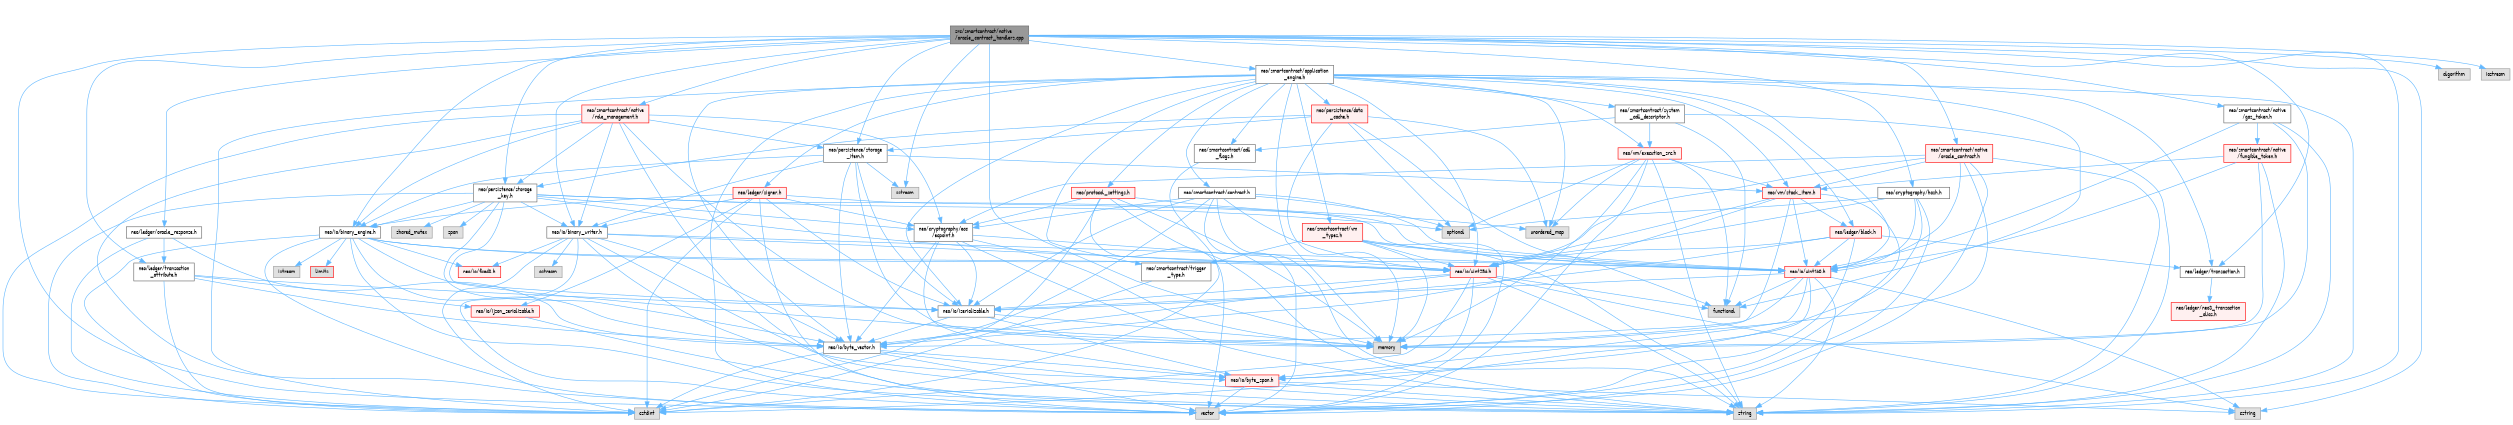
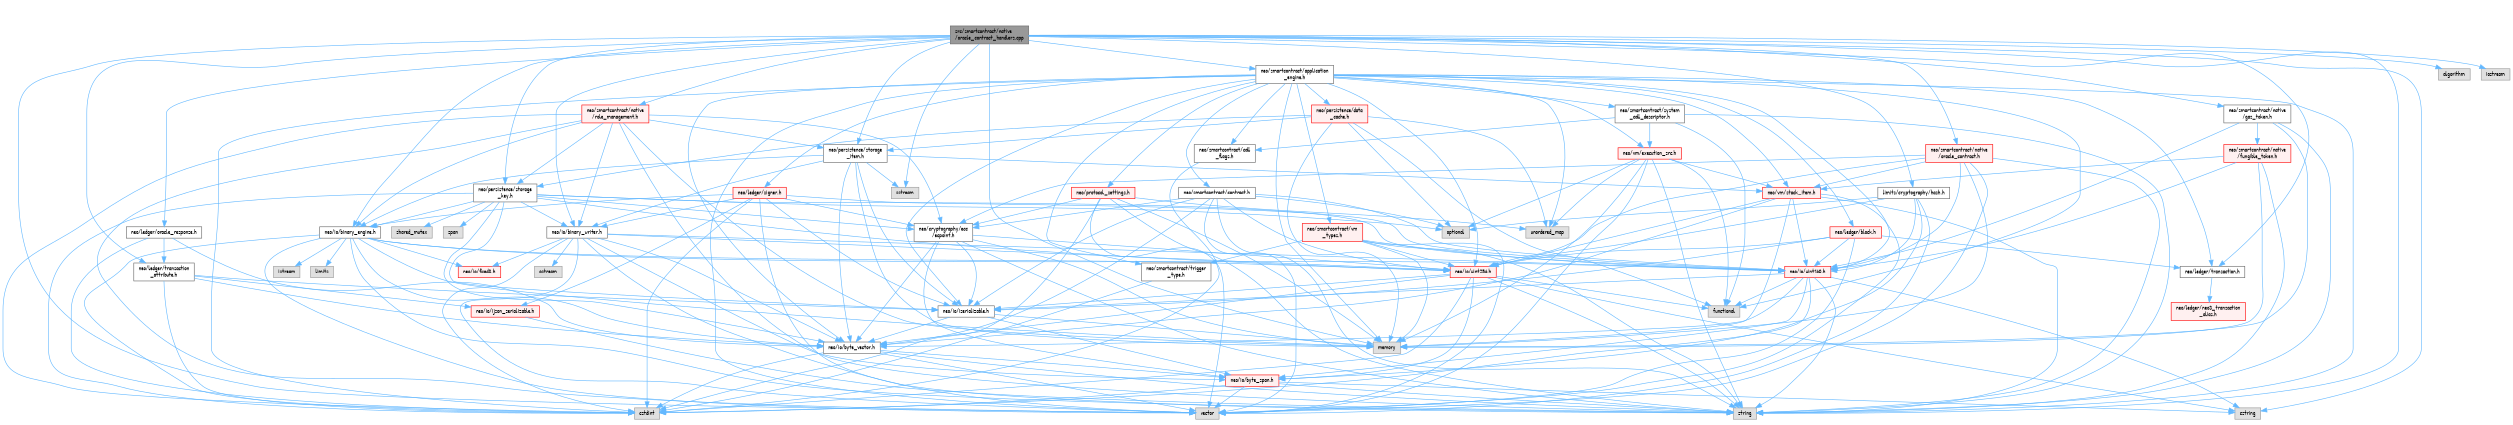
node "neo/cryptography/hash.h": label "neo/cryptography/hash.h" -> "limits/cryptography/hash.h"
edge "neo/vm/stack_item.h" -> "neo/ledger/block.h": now "neo/vm/stack_item.h" -> "string"
node "limits": color red -> grey60
edge "neo/io/byte_span.h" -> "cstdint": added
